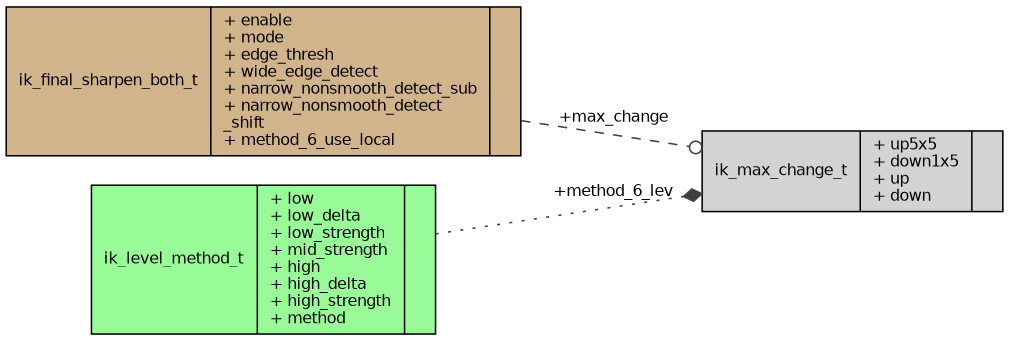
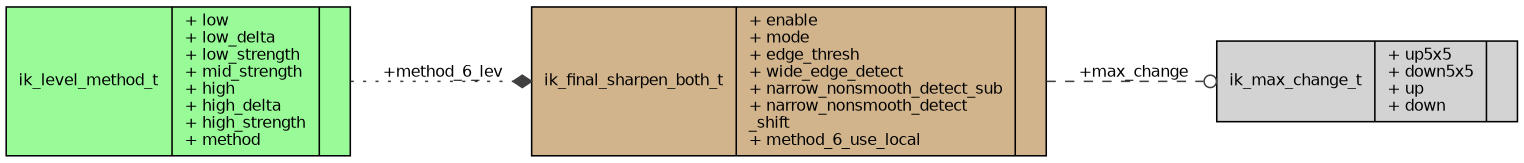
node "ik_max_change_t": text "+ down1x5" -> "+ down5x5"
edge "ik_level_method_t" -> "ik_max_change_t": now "ik_level_method_t" -> "ik_final_sharpen_both_t"
